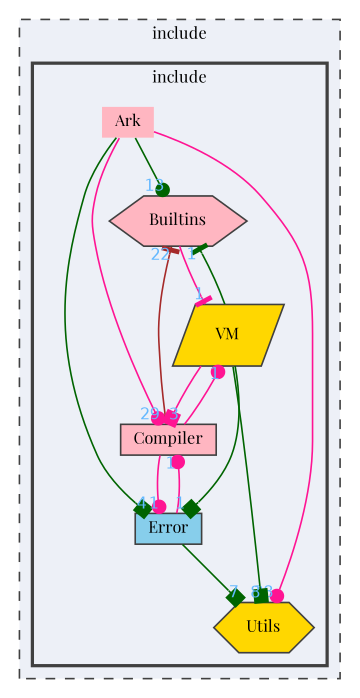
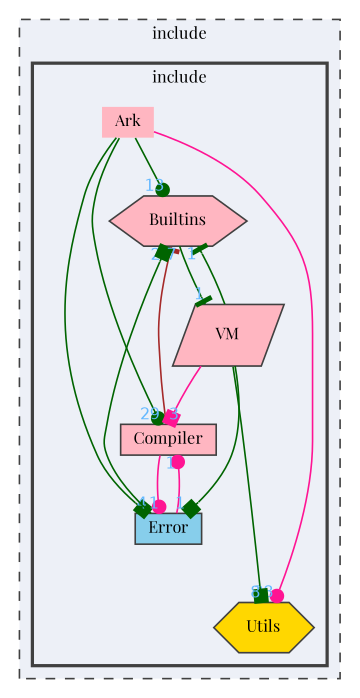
edge "Builtins" -> "VM": color deeppink -> darkgreen
edge "Ark" -> "Compiler": color deeppink -> darkgreen
node "VM": fillcolor gold -> lightpink
edge "Compiler" -> "VM": removed
edge "Error" -> "Utils": now "Error" -> "Builtins"
